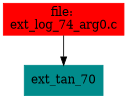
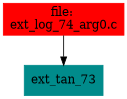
node "ext_tan_70": label "ext_tan_70" -> "ext_tan_73"
